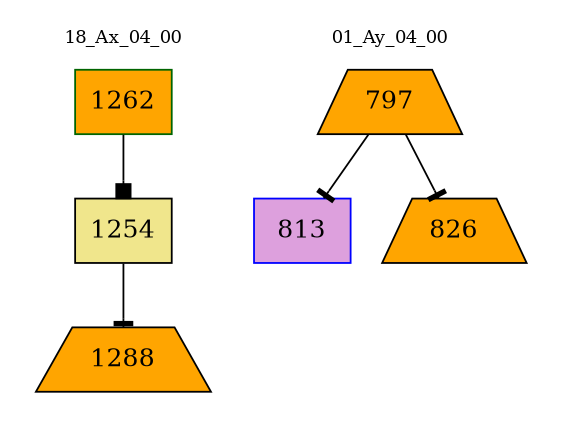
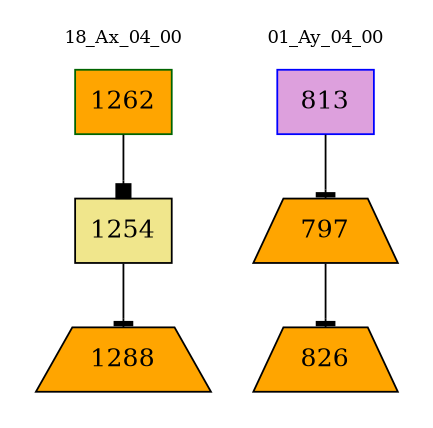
edge "797" -> "813": reversed
